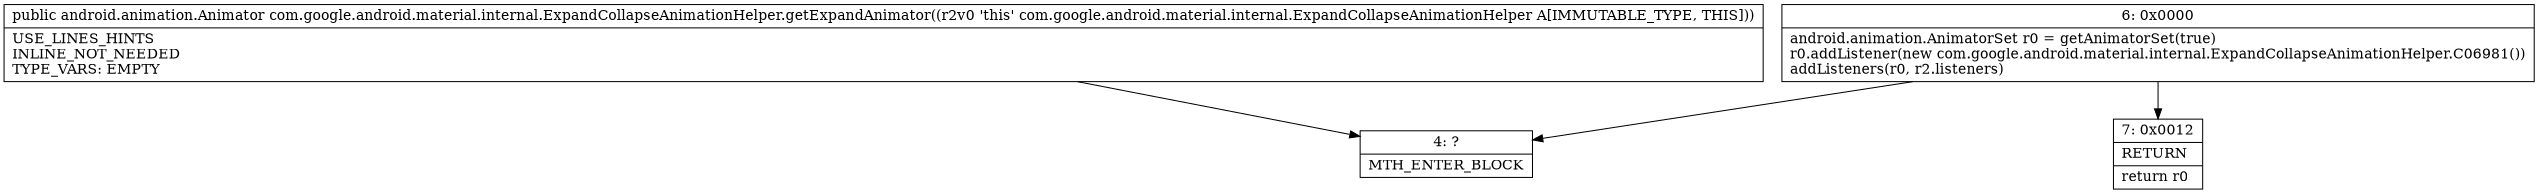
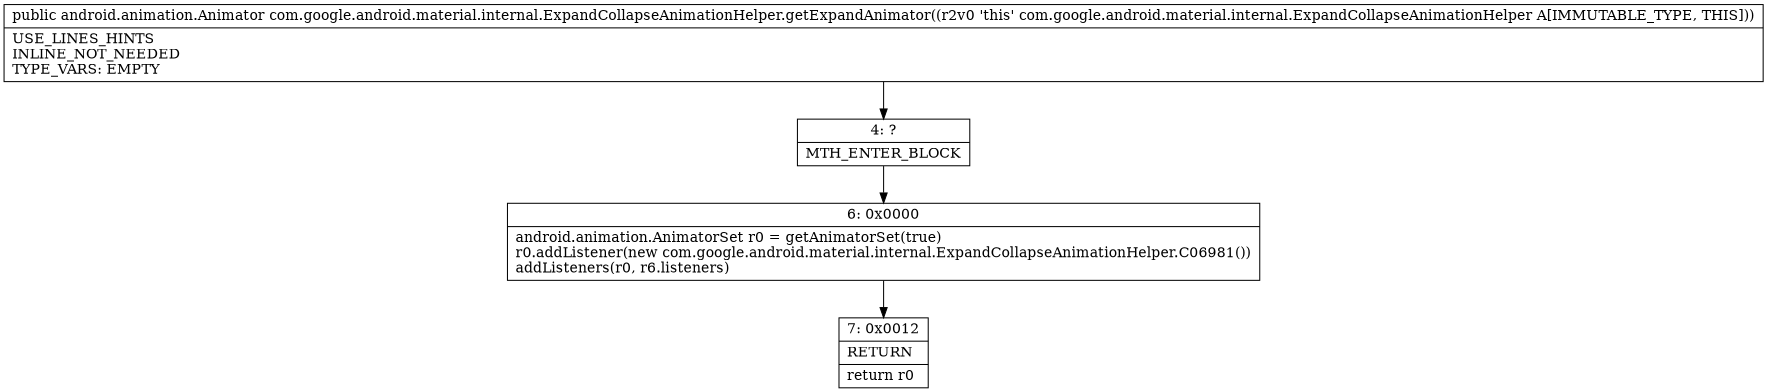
node "6: 0x0000": text "addListeners(r0, r2.listeners)" -> "addListeners(r0, r6.listeners)"
edge "6: 0x0000" -> "4: ?": reversed
